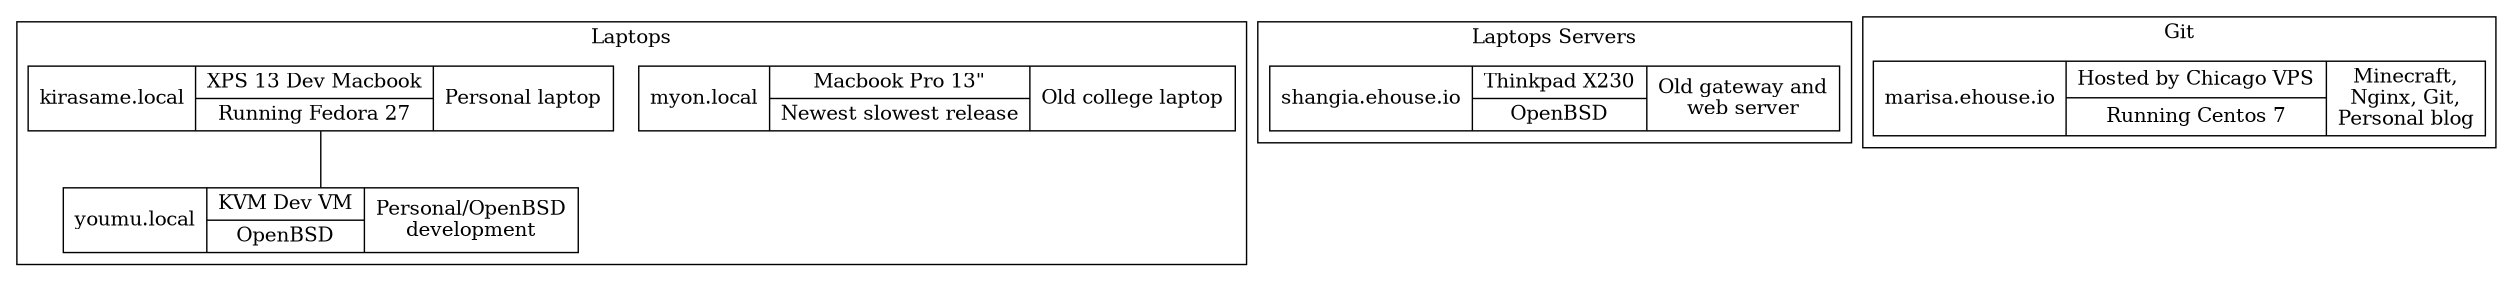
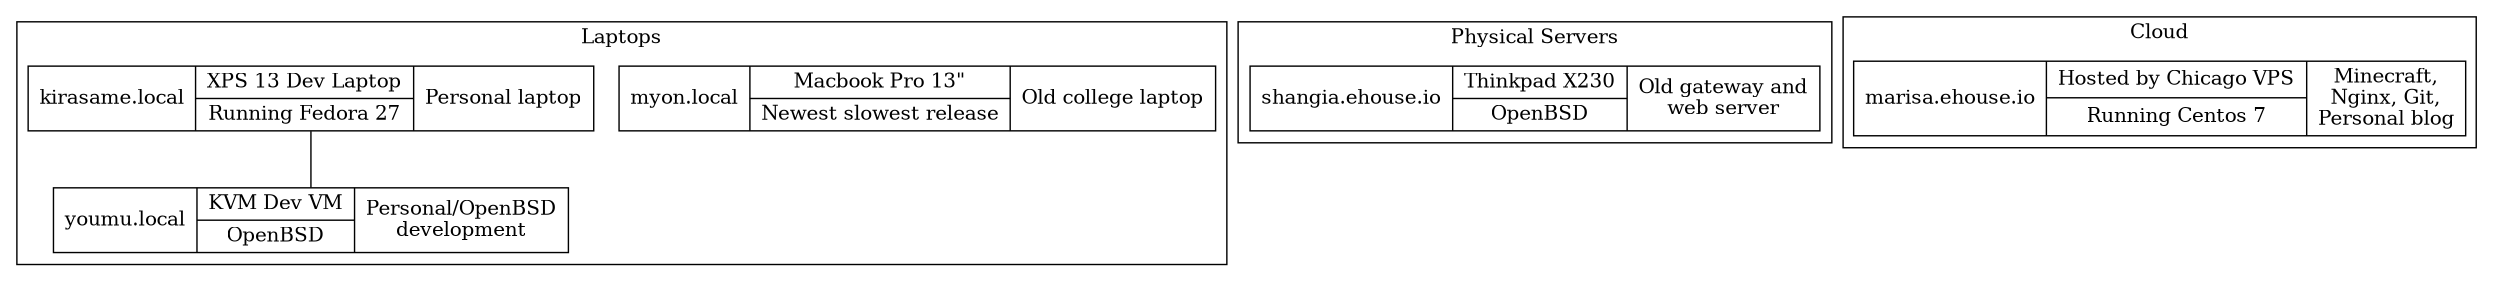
cluster "Git": label "Git" -> "Cloud"
cluster "Laptops Servers": label "Laptops Servers" -> "Physical Servers"
node "kirasame.local": text "XPS 13 Dev Macbook" -> "XPS 13 Dev Laptop"
